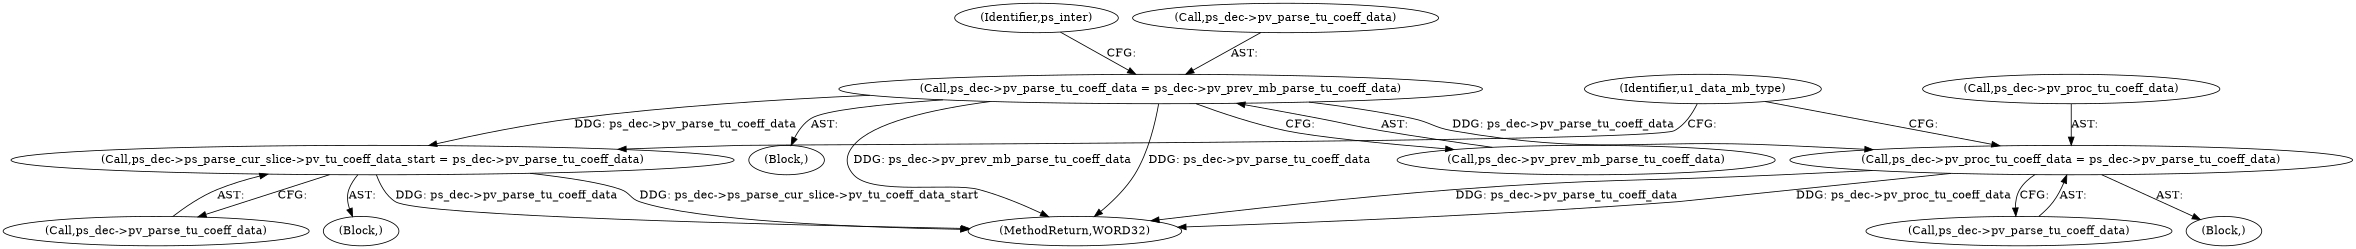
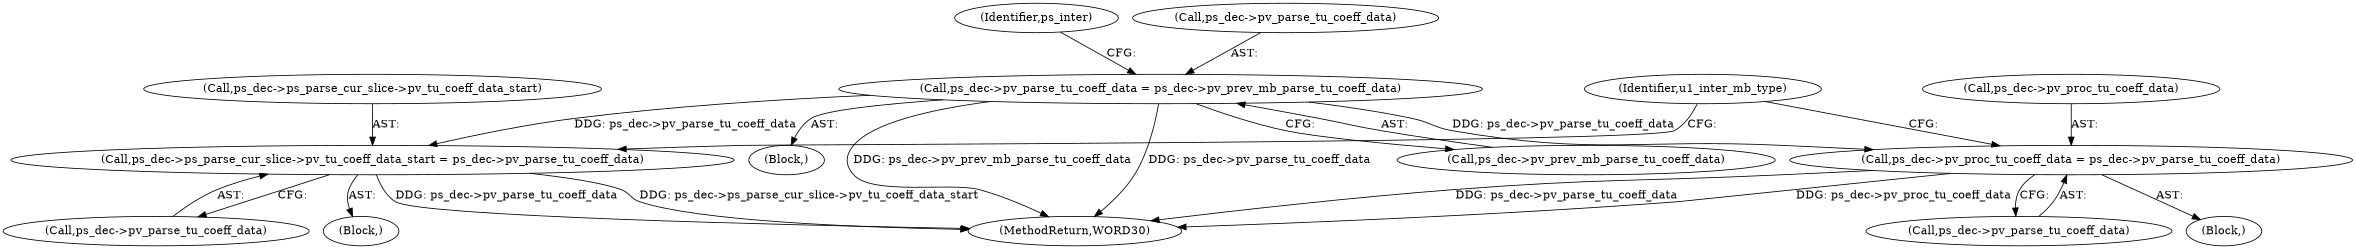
node "(Call,ps_dec->ps_parse_cur_slice->pv_tu_coeff_data_start)": added
node "(Identifier,u1_data_mb_type)": label "(Identifier,u1_data_mb_type)" -> "(Identifier,u1_inter_mb_type)"
node "(MethodReturn,WORD32)": label "(MethodReturn,WORD32)" -> "(MethodReturn,WORD30)"
